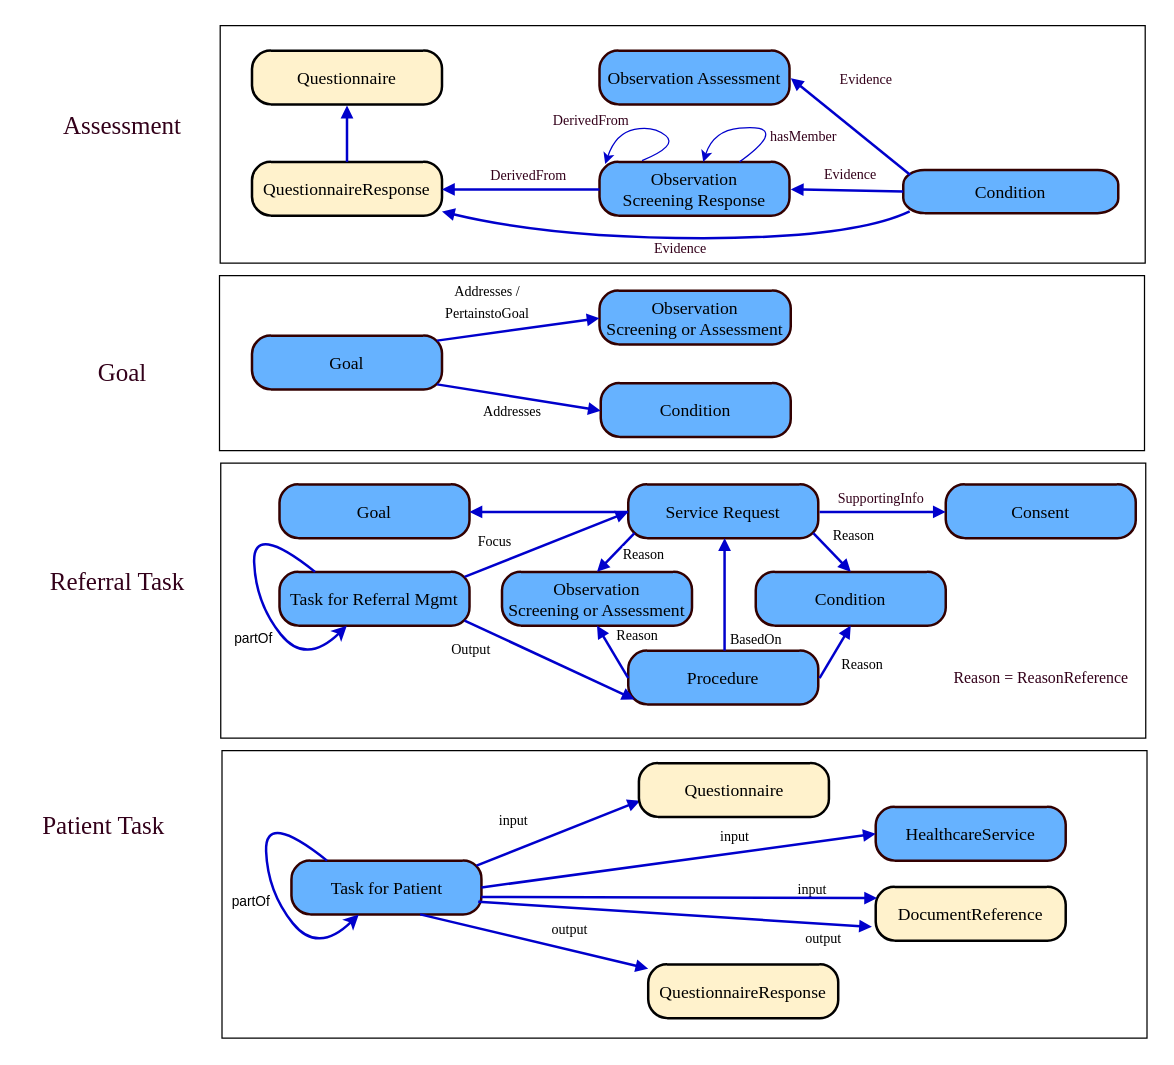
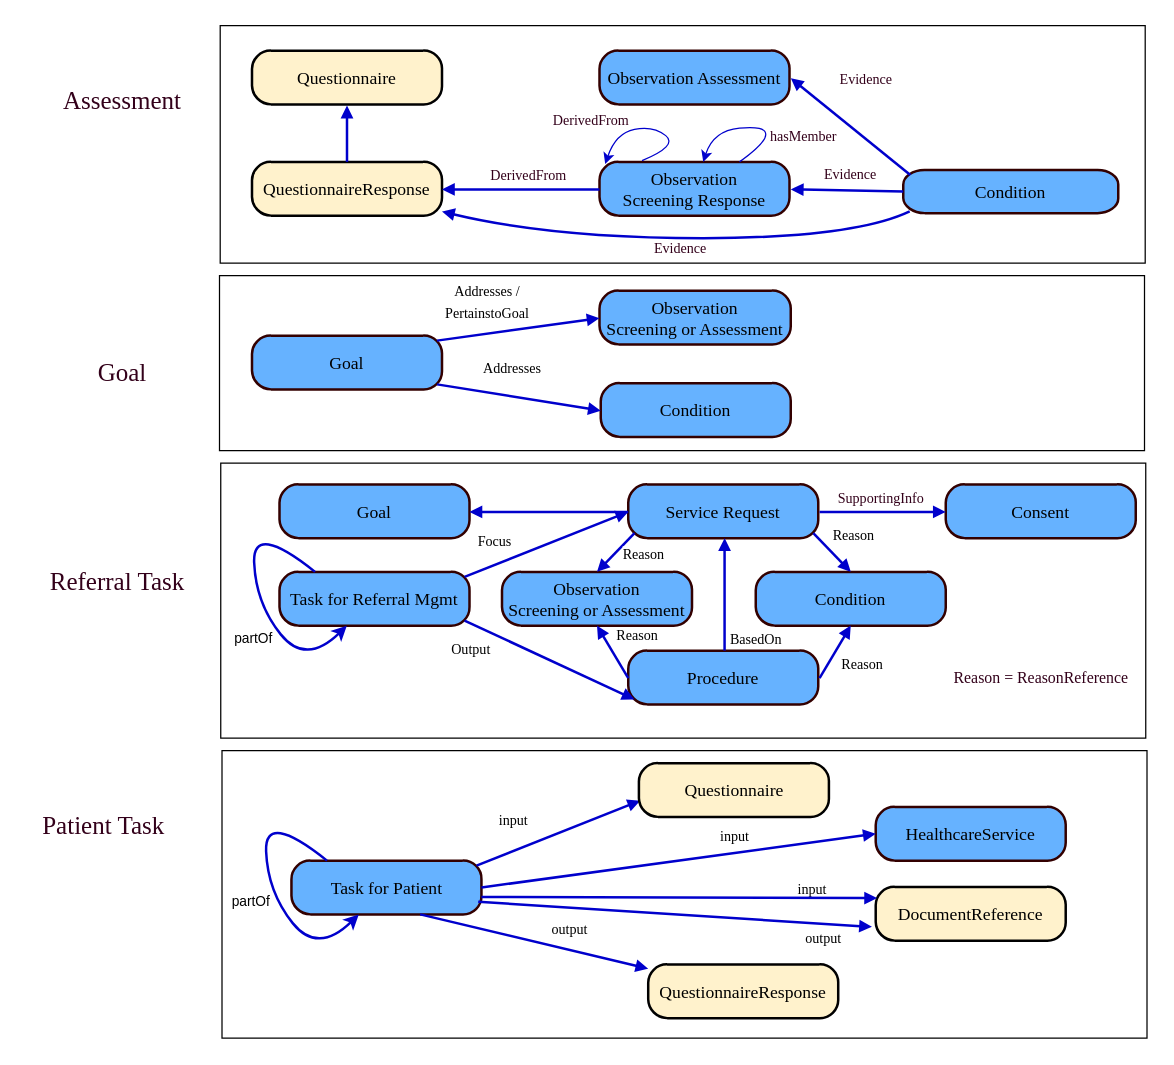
node "Assessment": moved (122, 124) -> (122, 99)
node "Addresses": moved (512, 410) -> (512, 366)
